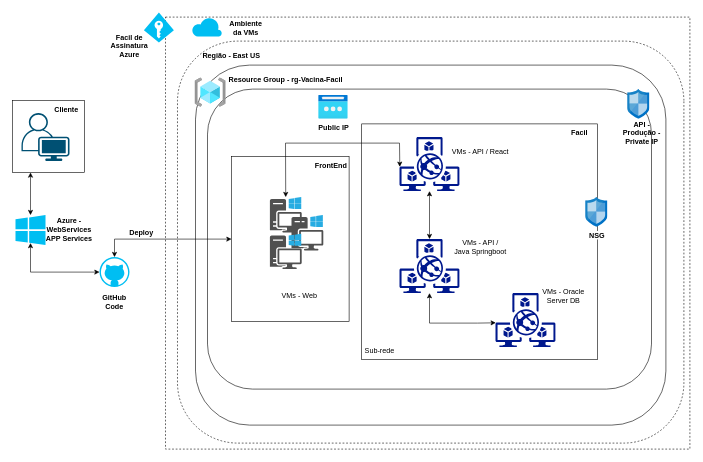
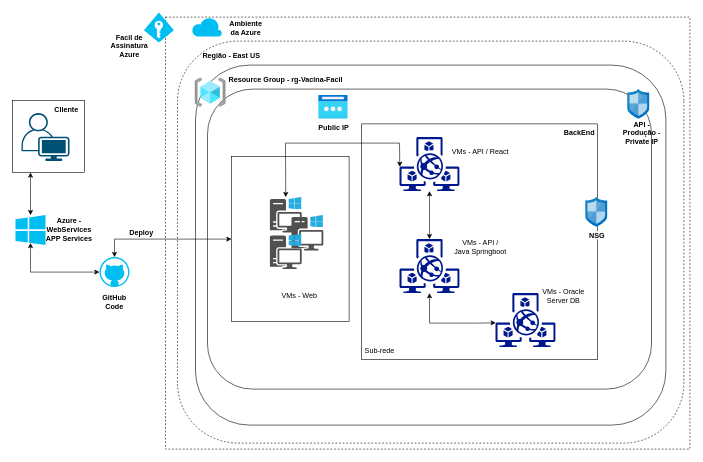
node "Ambiente da VMs": label "Ambiente da VMs" -> "Ambiente da Azure"
node "Facil": label "Facil" -> "BackEnd"
node "FrontEnd": removed
